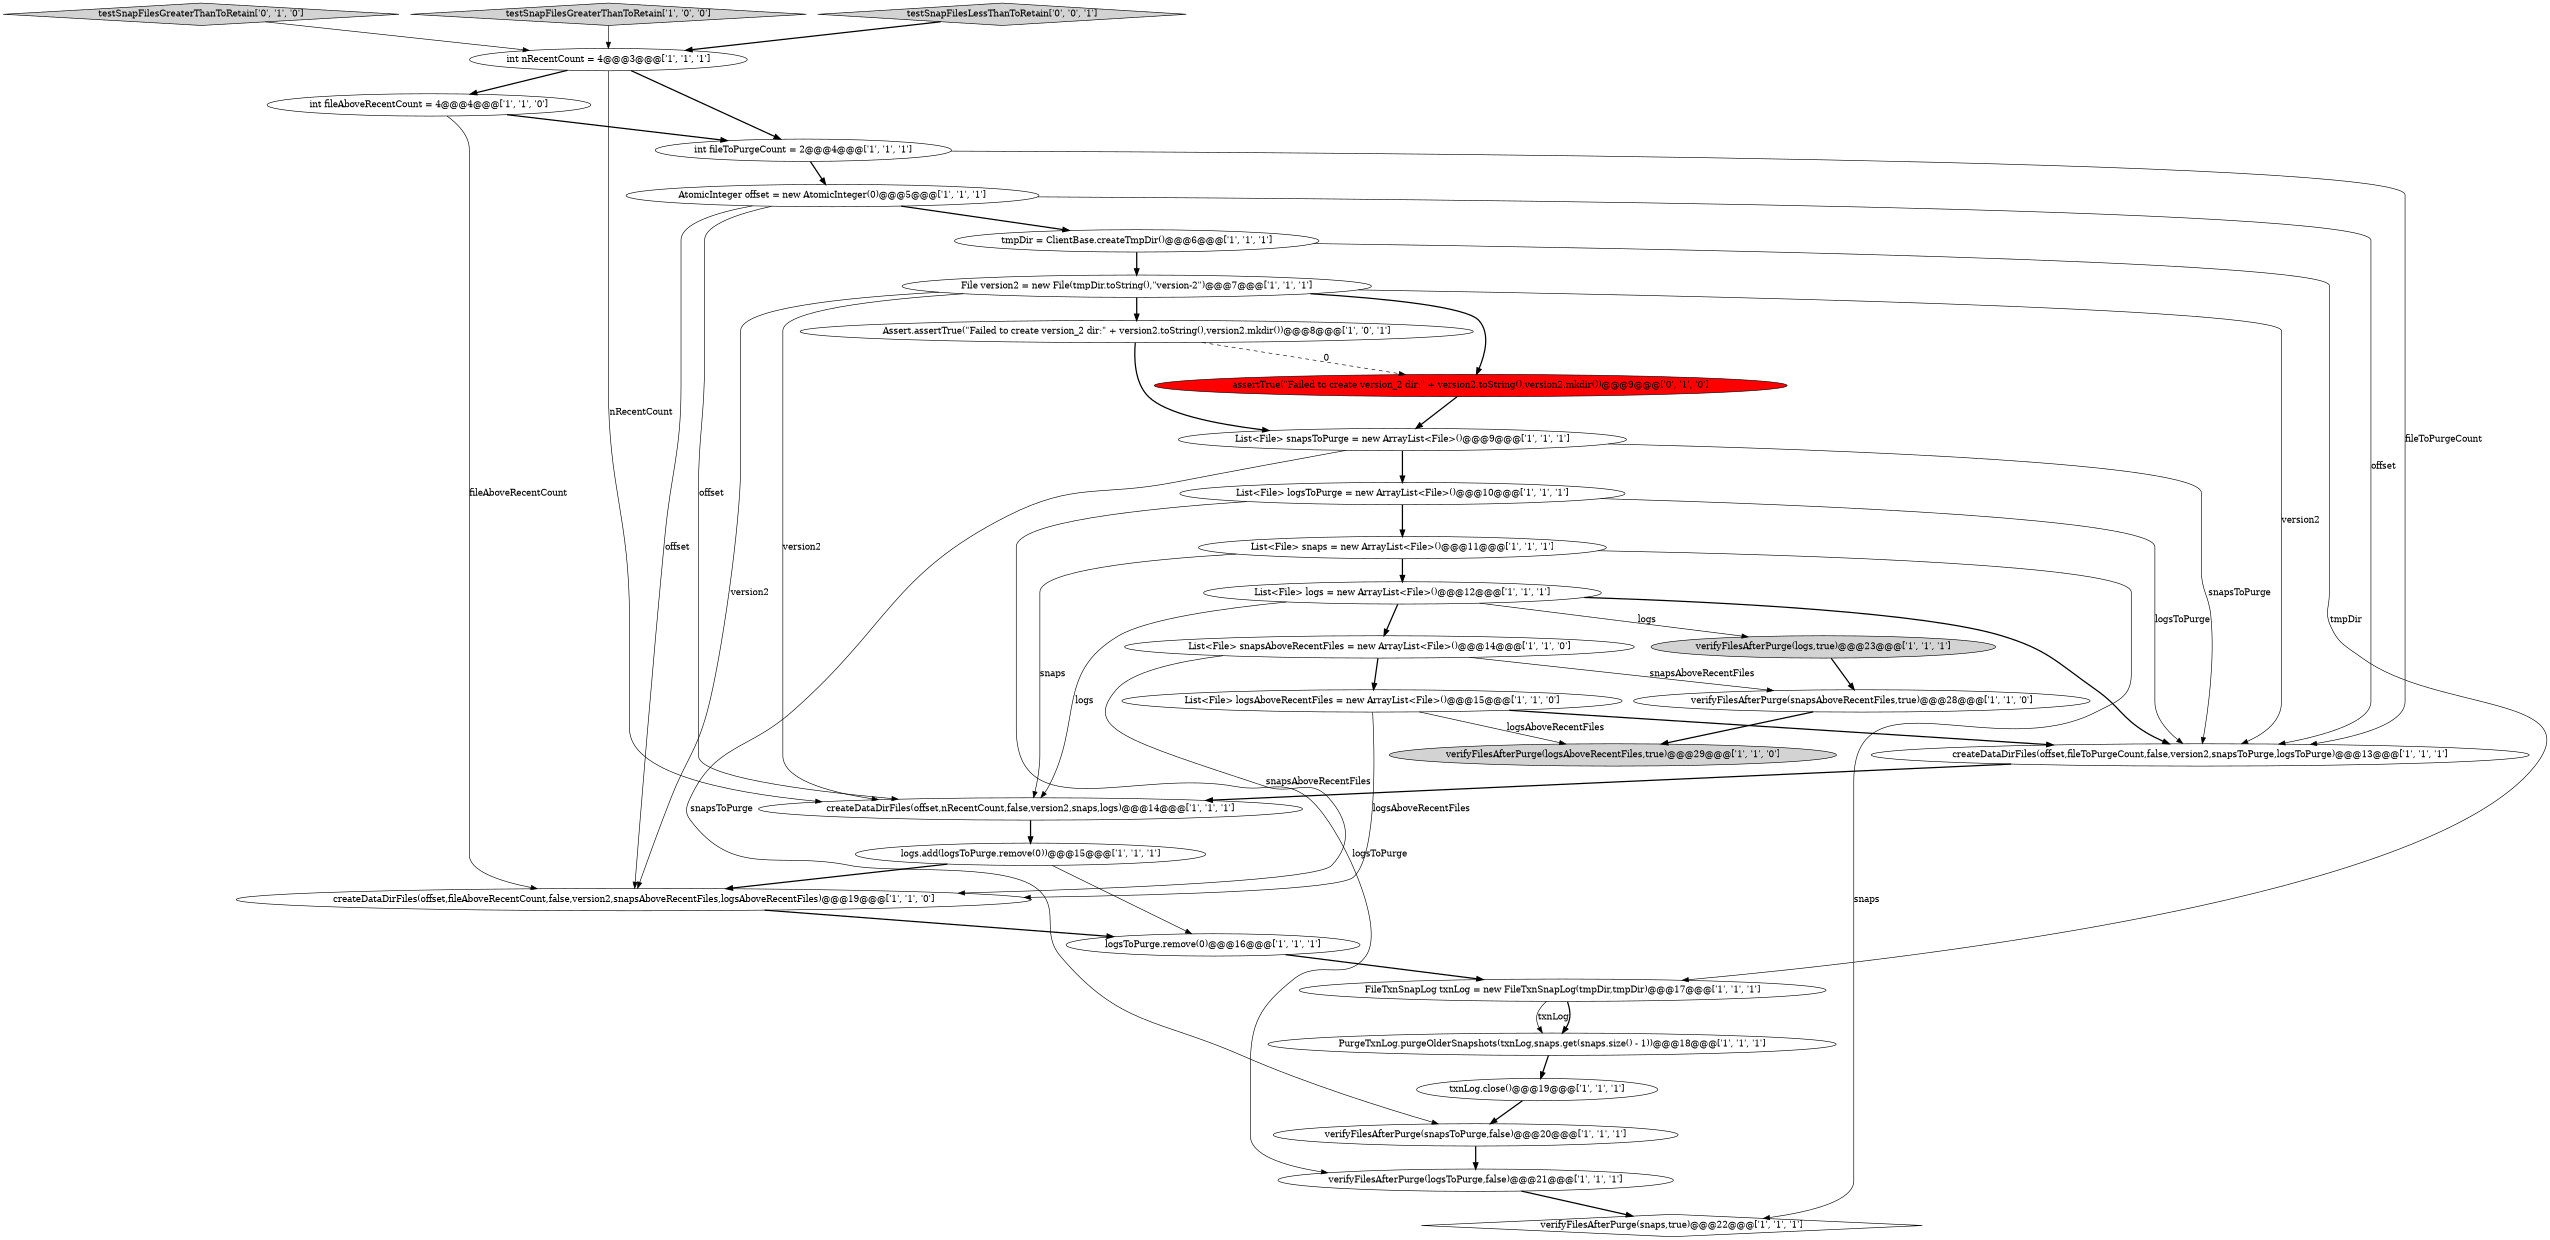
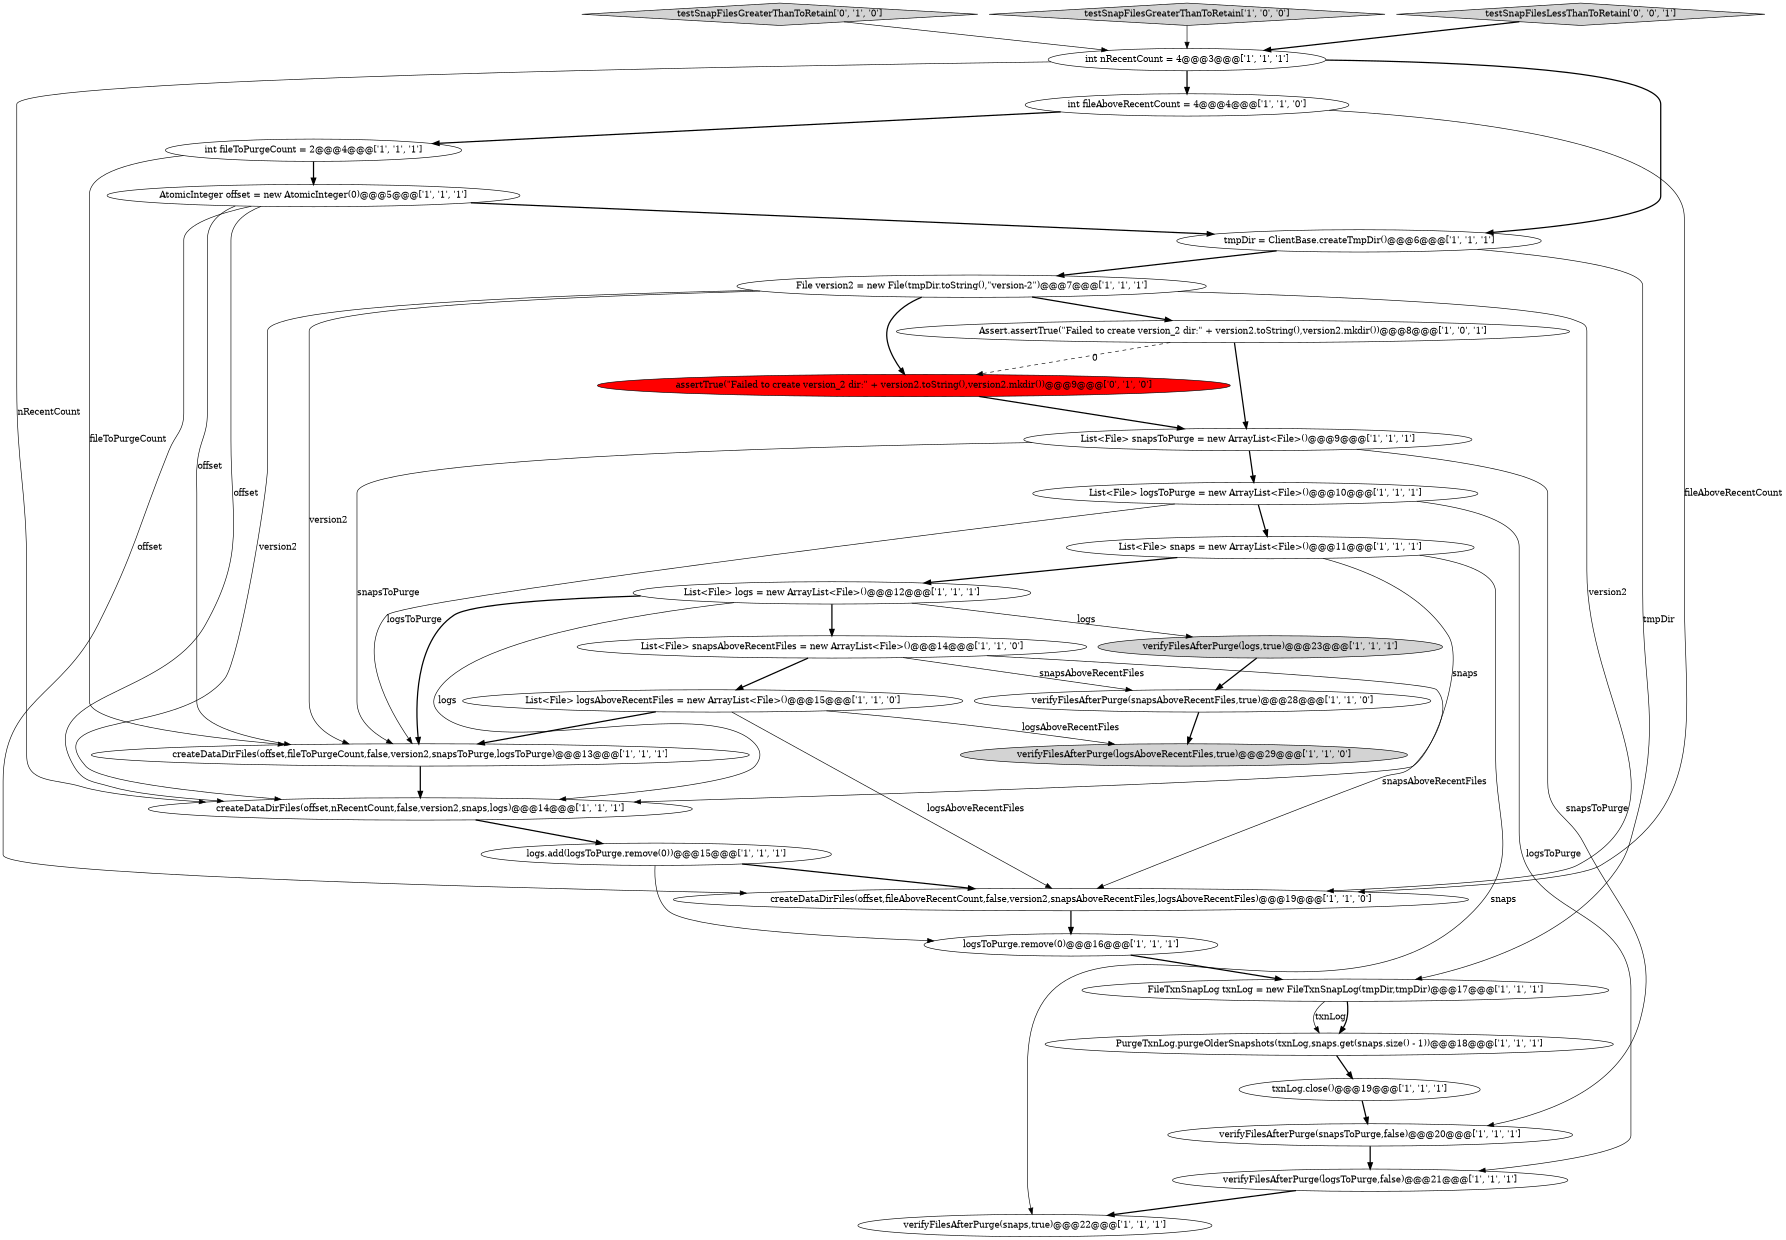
edge "int nRecentCount = 4@@@3@@@['1', '1', '1']" -> "int fileToPurgeCount = 2@@@4@@@['1', '1', '1']": now "int nRecentCount = 4@@@3@@@['1', '1', '1']" -> "tmpDir = ClientBase.createTmpDir()@@@6@@@['1', '1', '1']"
node "verifyFilesAfterPurge(snaps,true)@@@22@@@['1', '1', '1']": shape diamond -> ellipse
